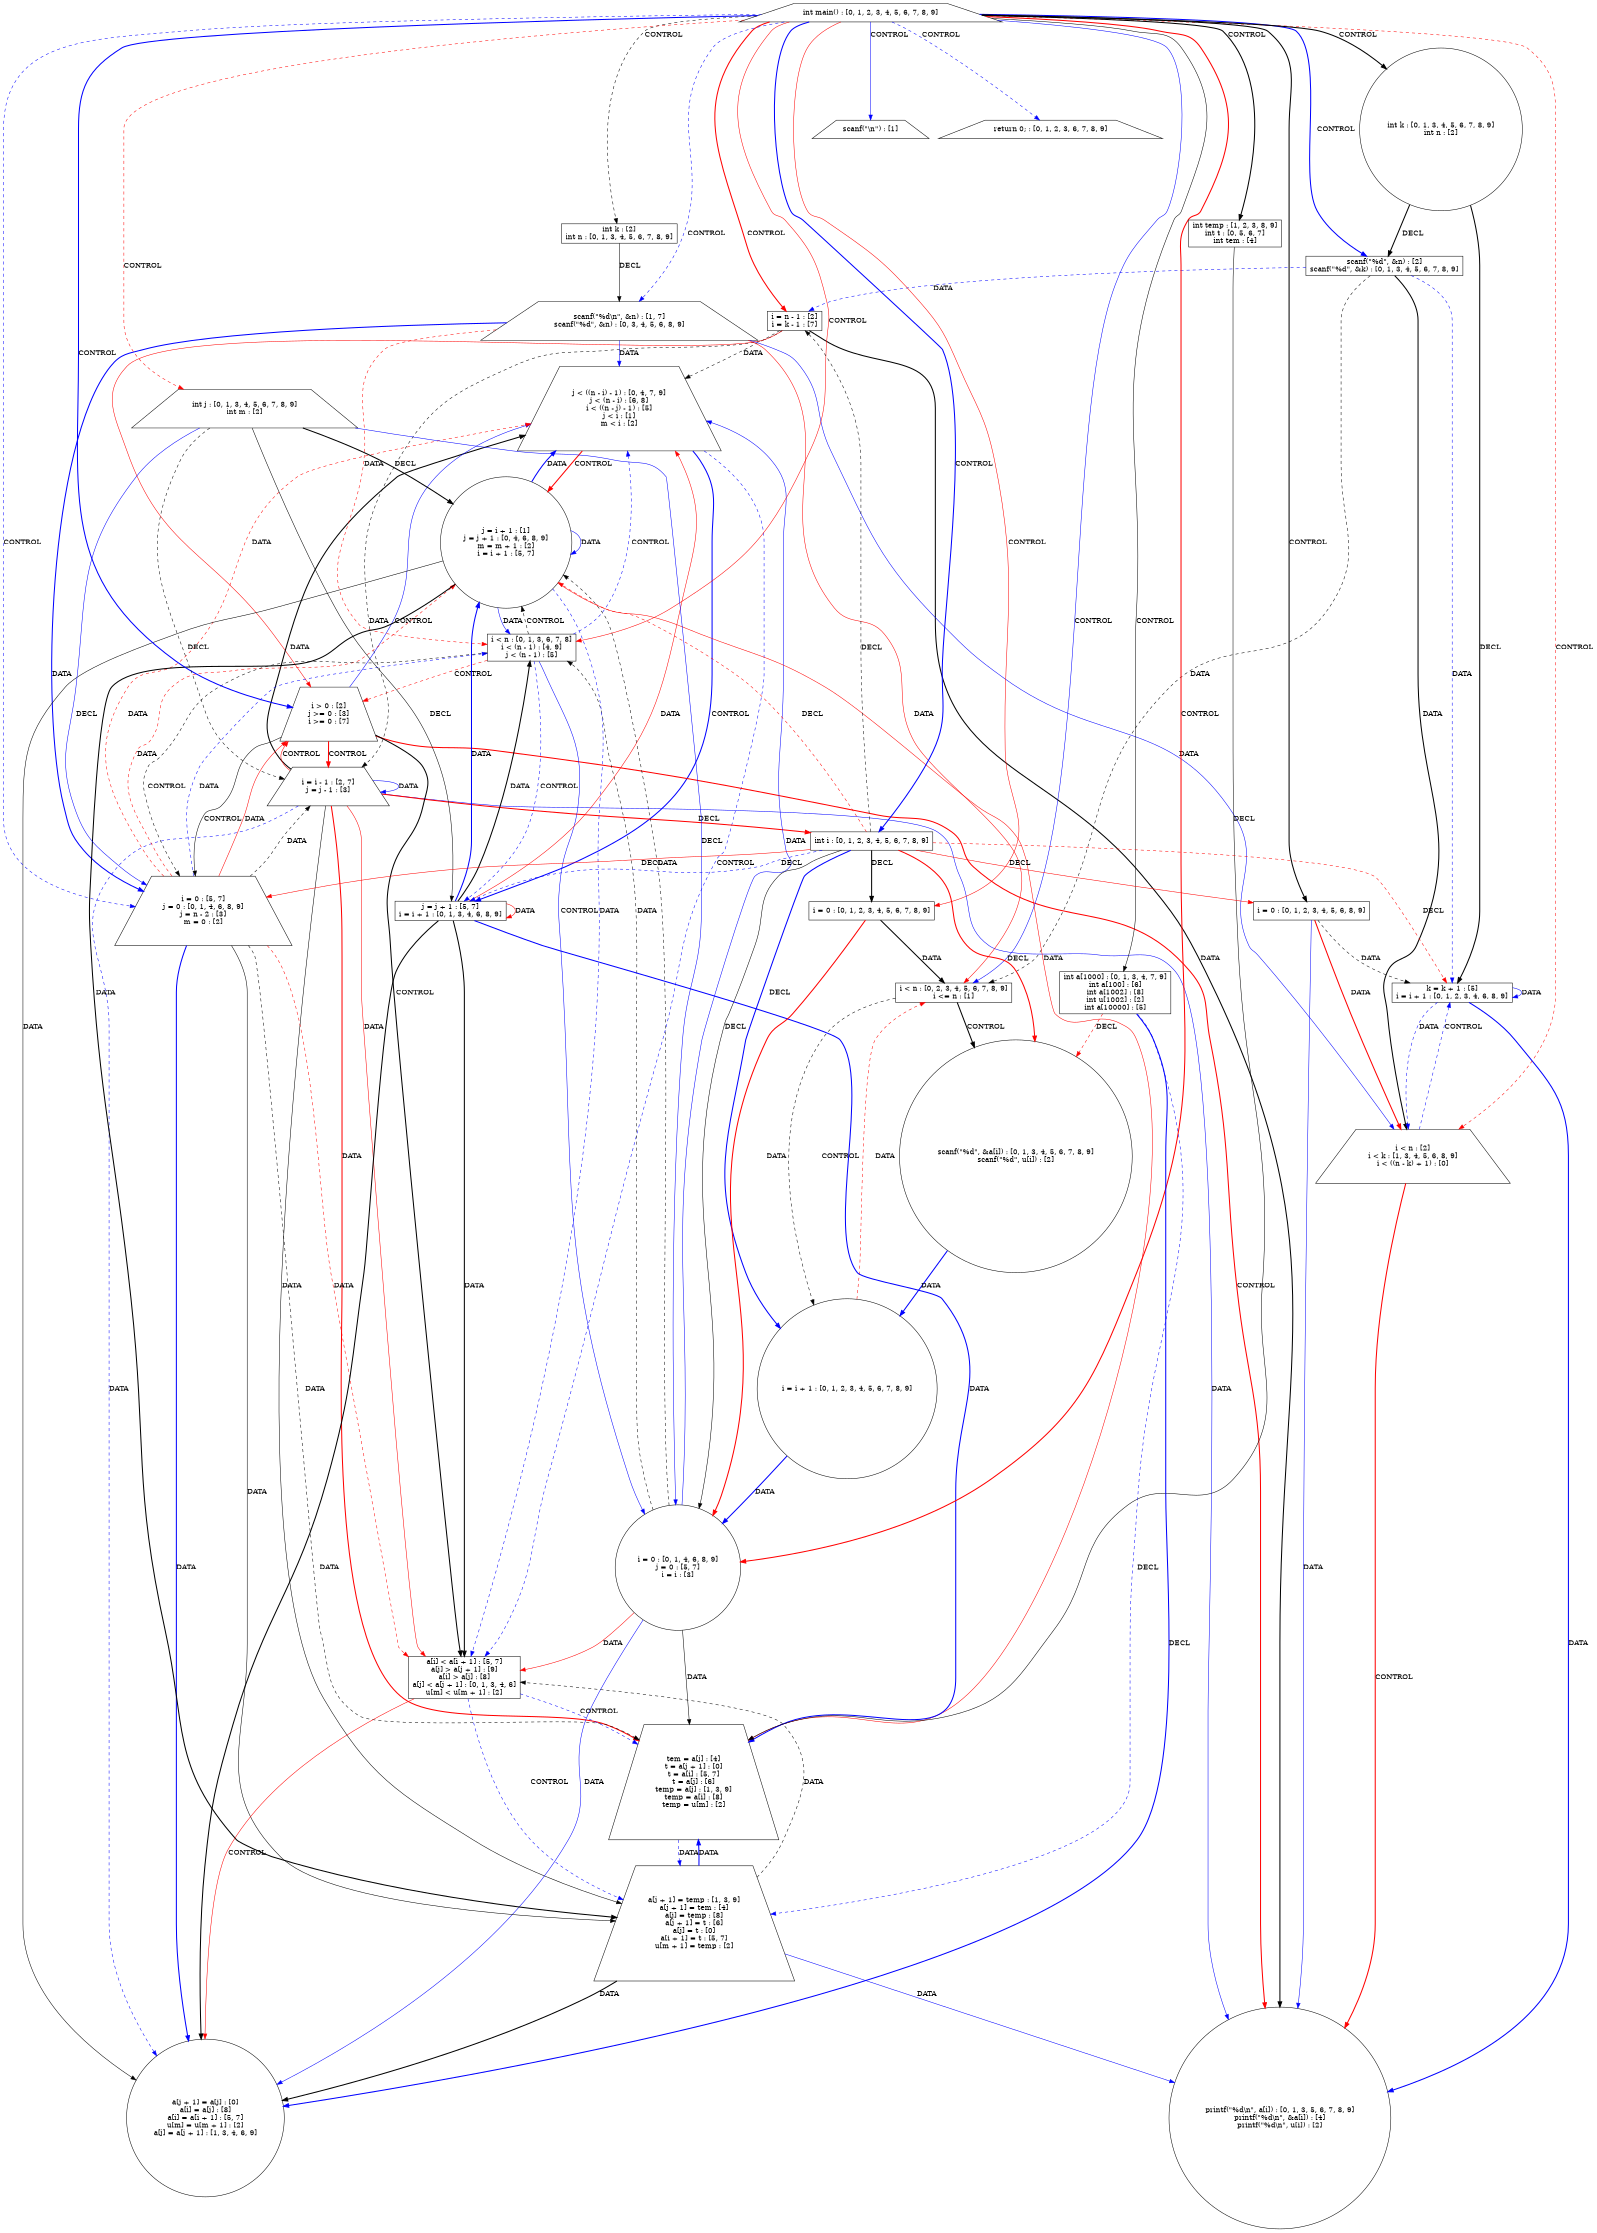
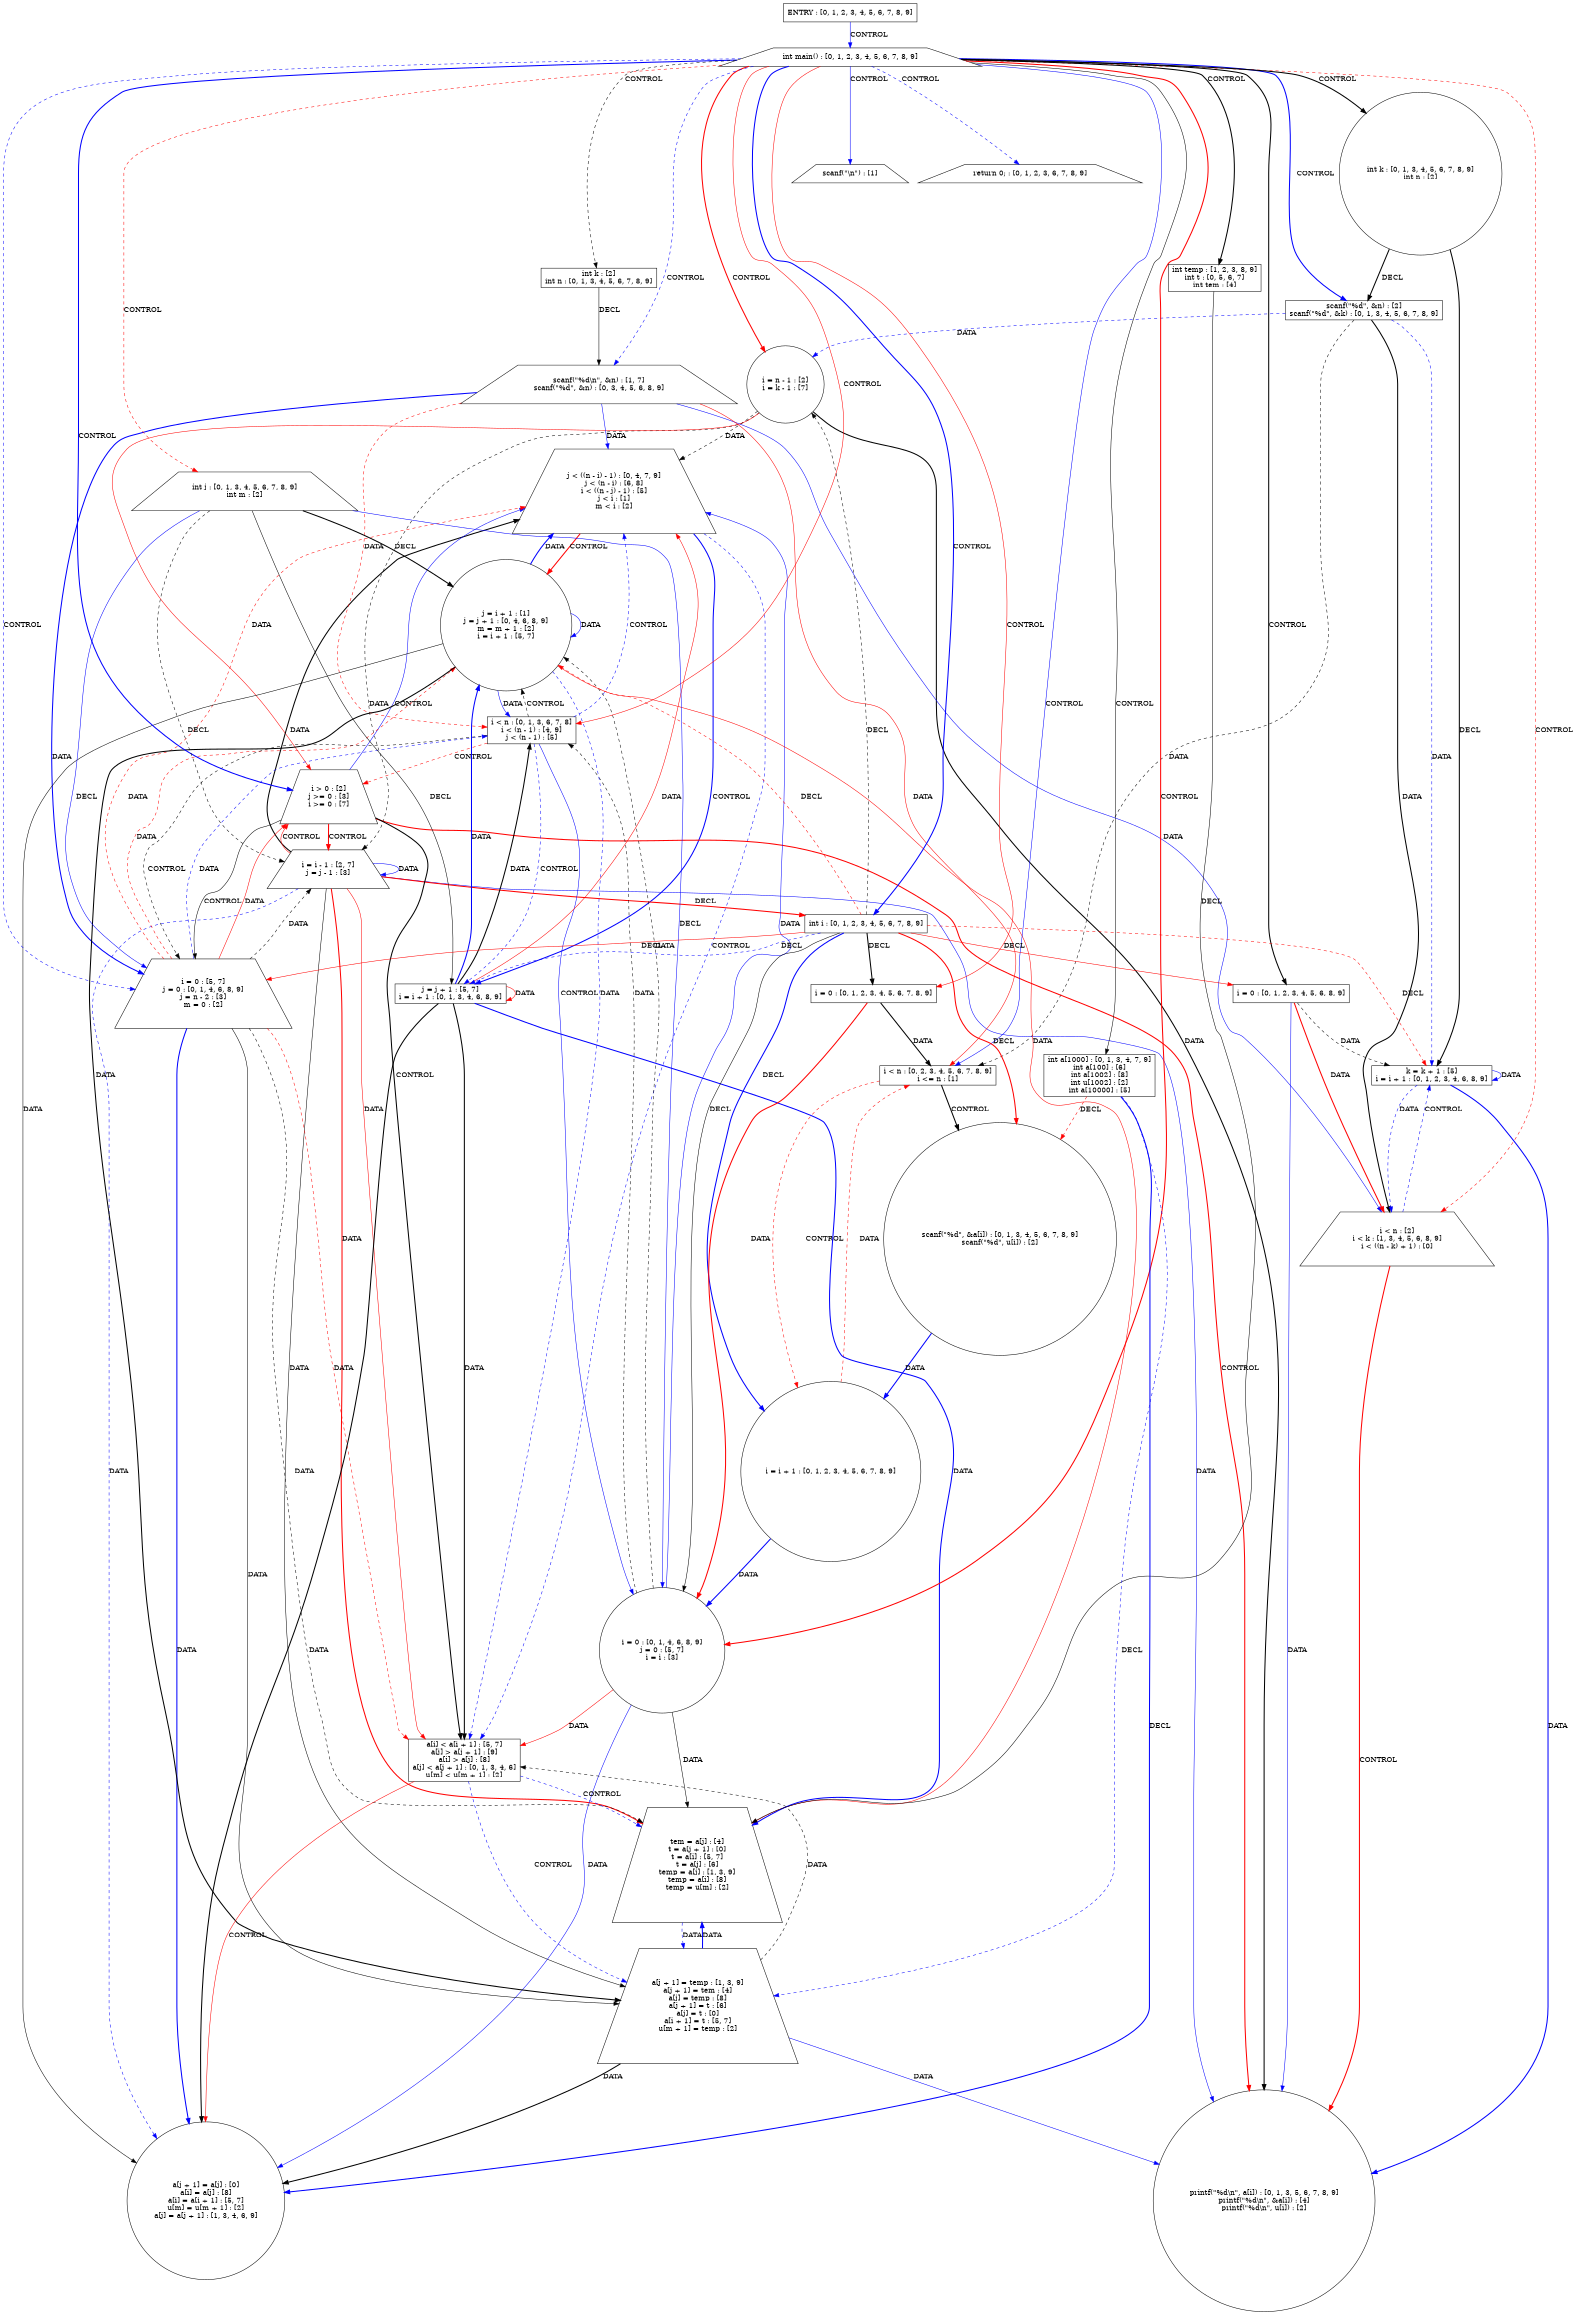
node "ENTRY : [0, 1, 2, 3, 4, 5, 6, 7, 8, 9]": added
node "i = n - 1 : [2] i = k - 1 : [7]": shape box -> circle
edge "i < n : [0, 2, 3, 4, 5, 6, 7, 8, 9] i <= n : [1]" -> "i = i + 1 : [0, 1, 2, 3, 4, 5, 6, 7, 8, 9]": color black -> red
